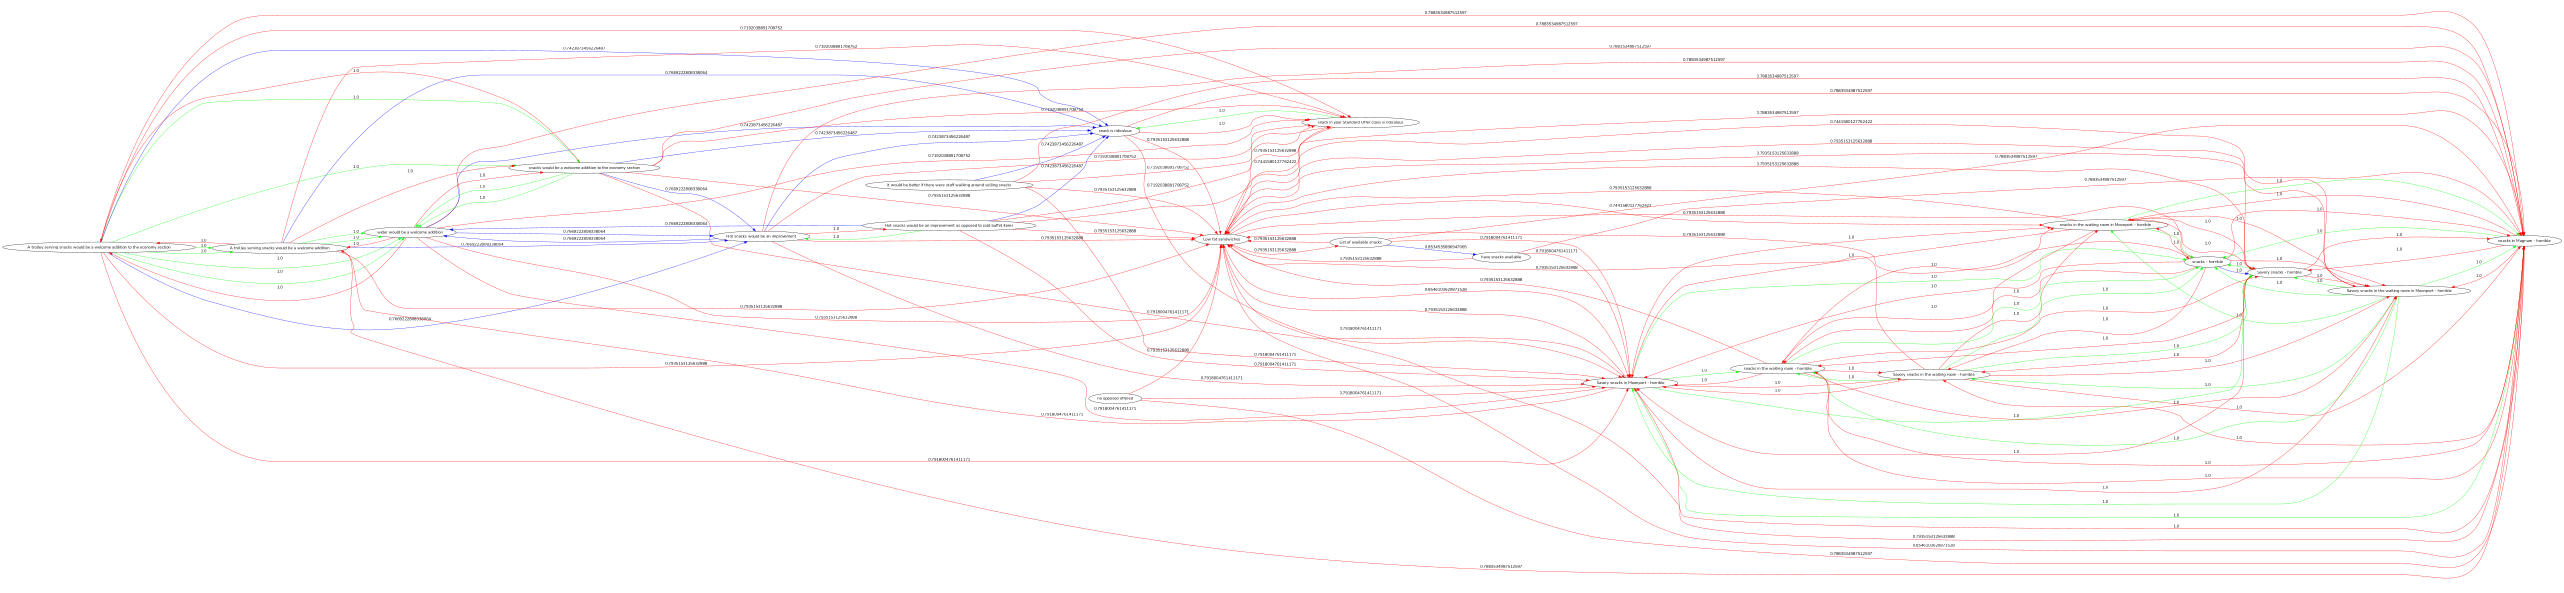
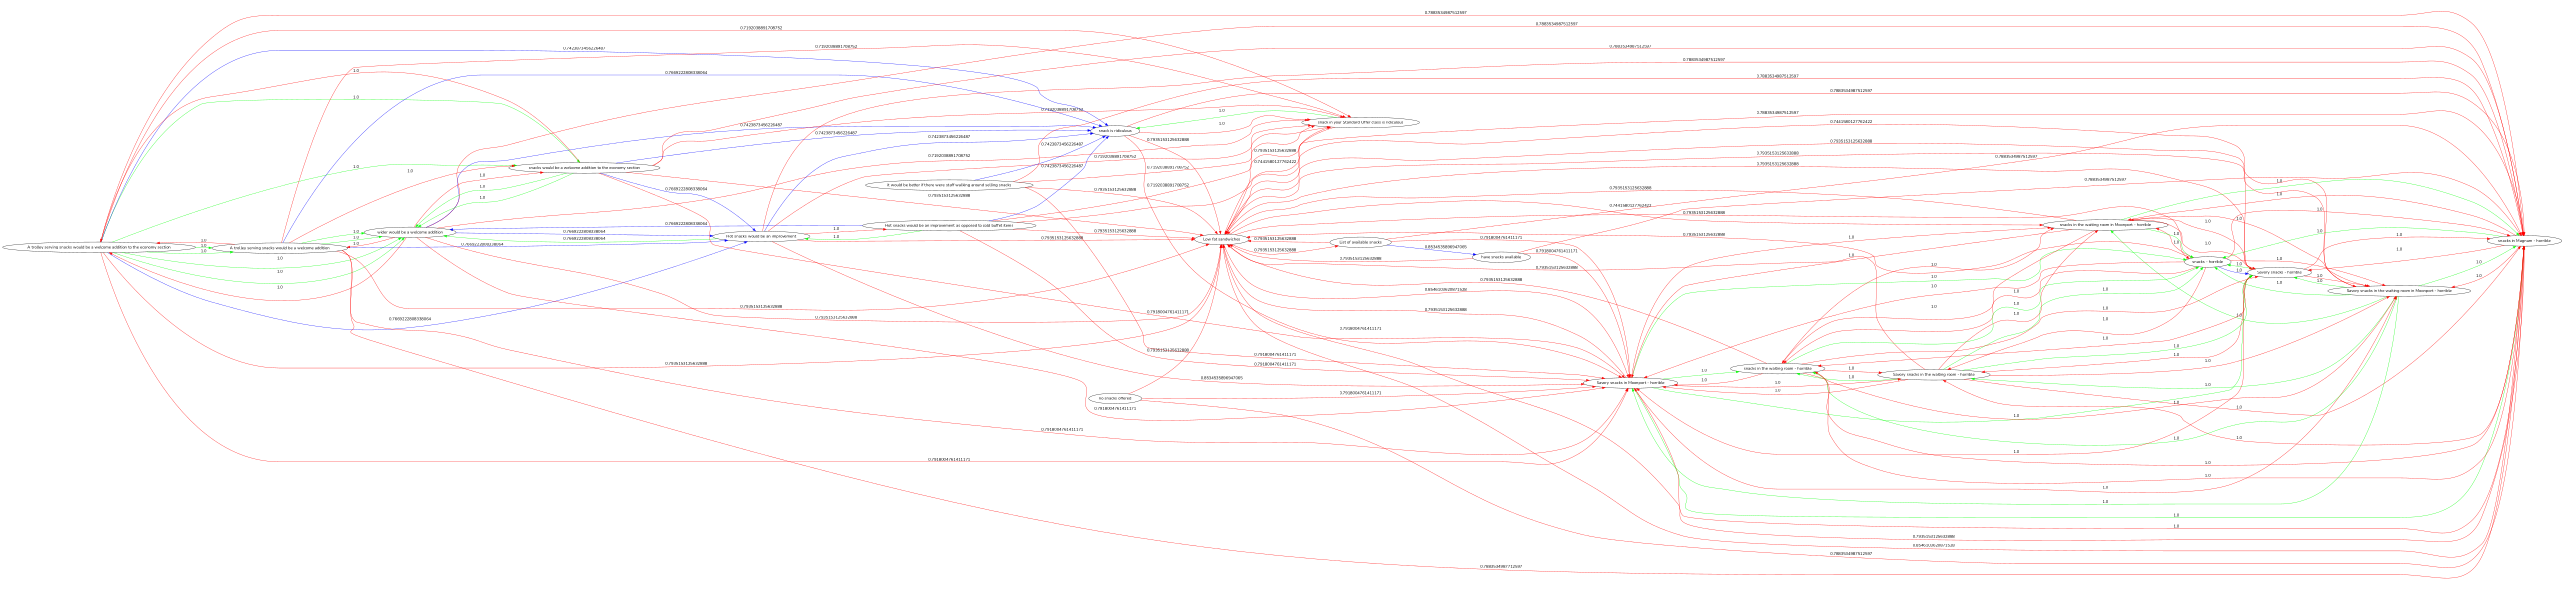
edge "Hot snacks would be an improvement" -> "wider would be a welcome addition": color blue -> green
edge "Hot snacks would be an improvement" -> "Savory snacks in Moonport - horrible": label "0.7918004761411171" -> "0.8534535896947065"
node "no opposed offered": label "no opposed offered" -> "no snacks offered"
edge "Savory snacks in Moonport - horrible" -> "A trolley serving snacks would be a welcome addition": reversed
edge "A trolley serving snacks would be a welcome addition" -> "snacks in Magnum - horrible": label "0.7883534987512597" -> "0.7883534987712597"
